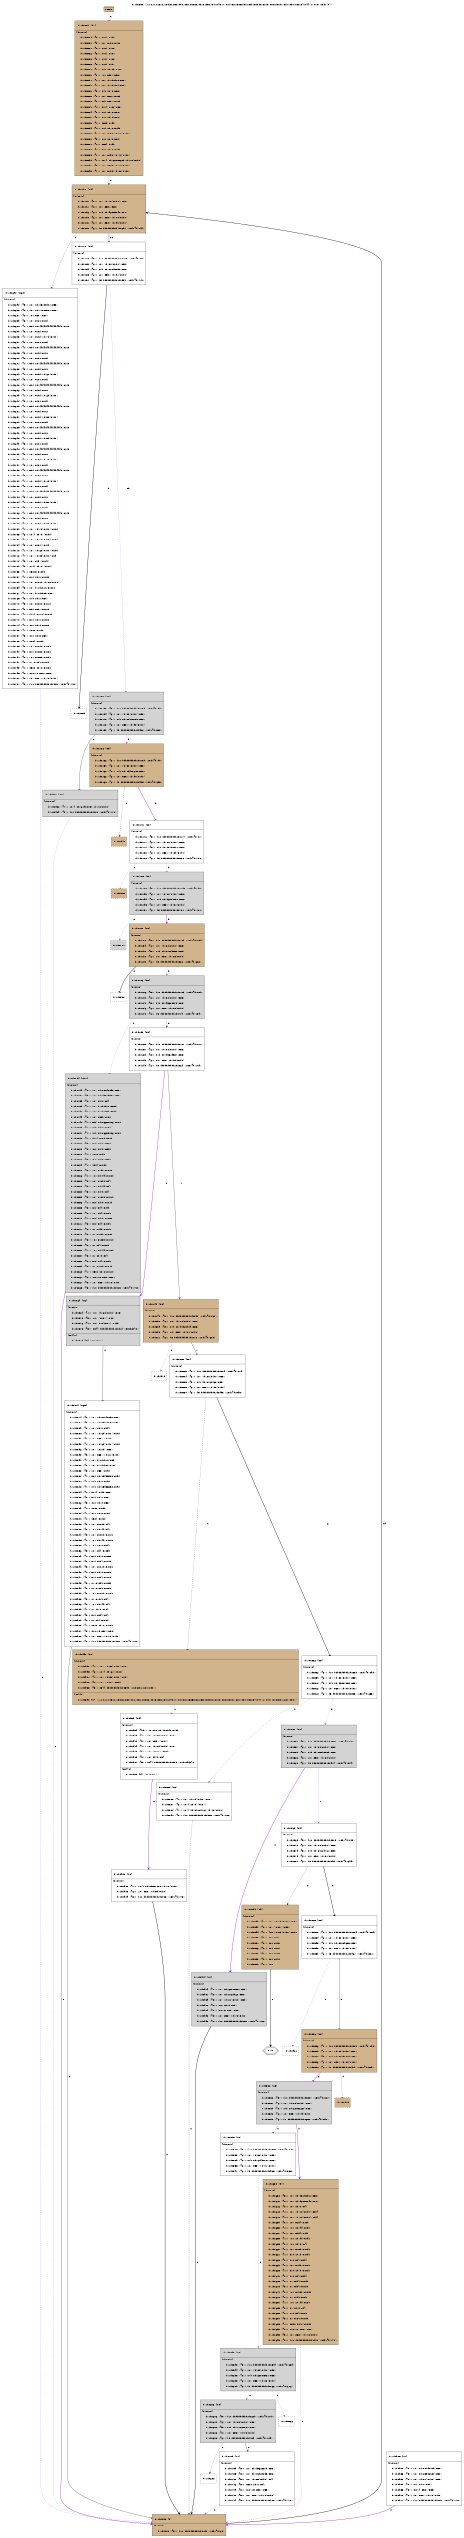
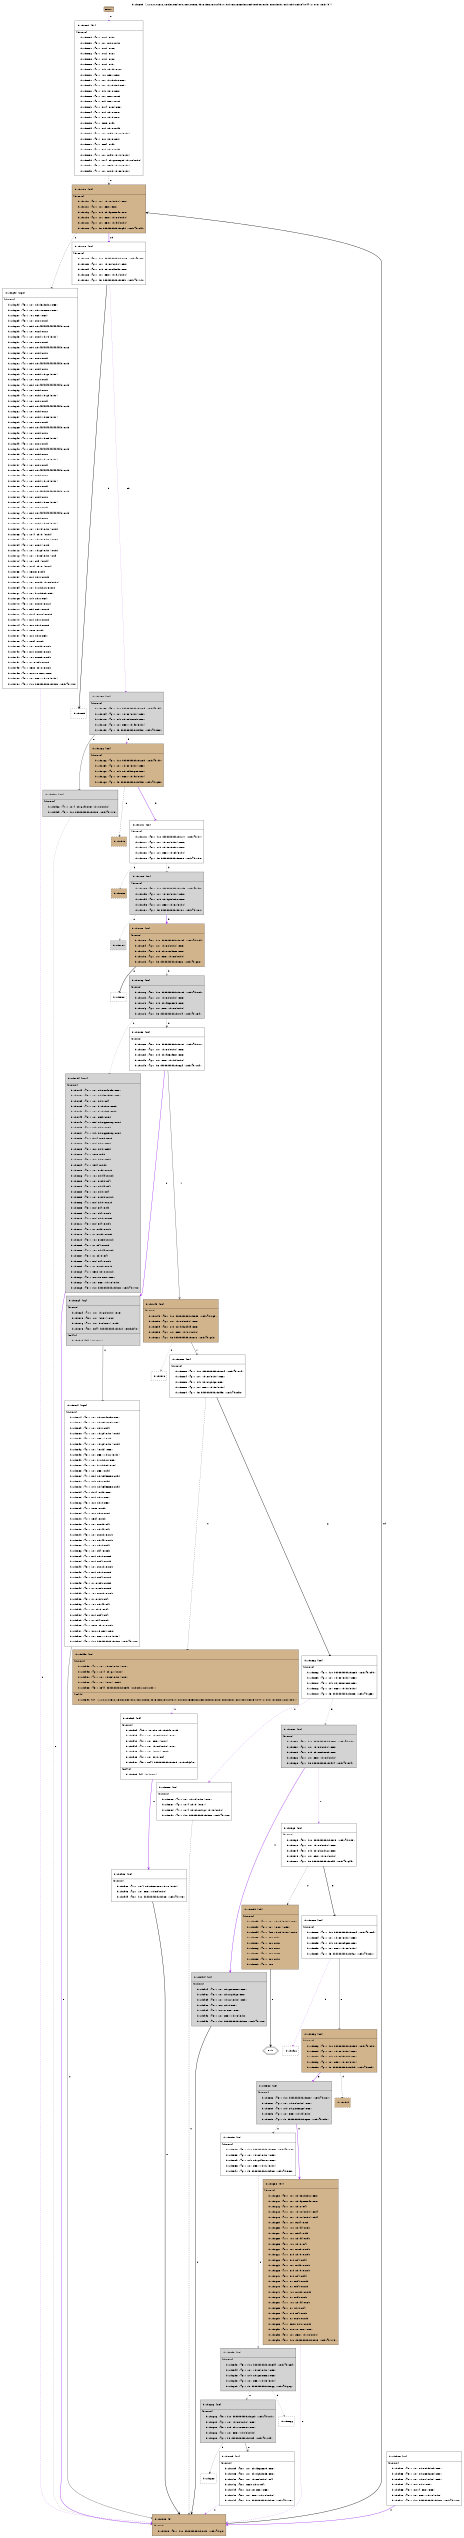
node "Users": label "Users" -> "Entry"
node "0x4013a0 [97]": fillcolor tan -> white
